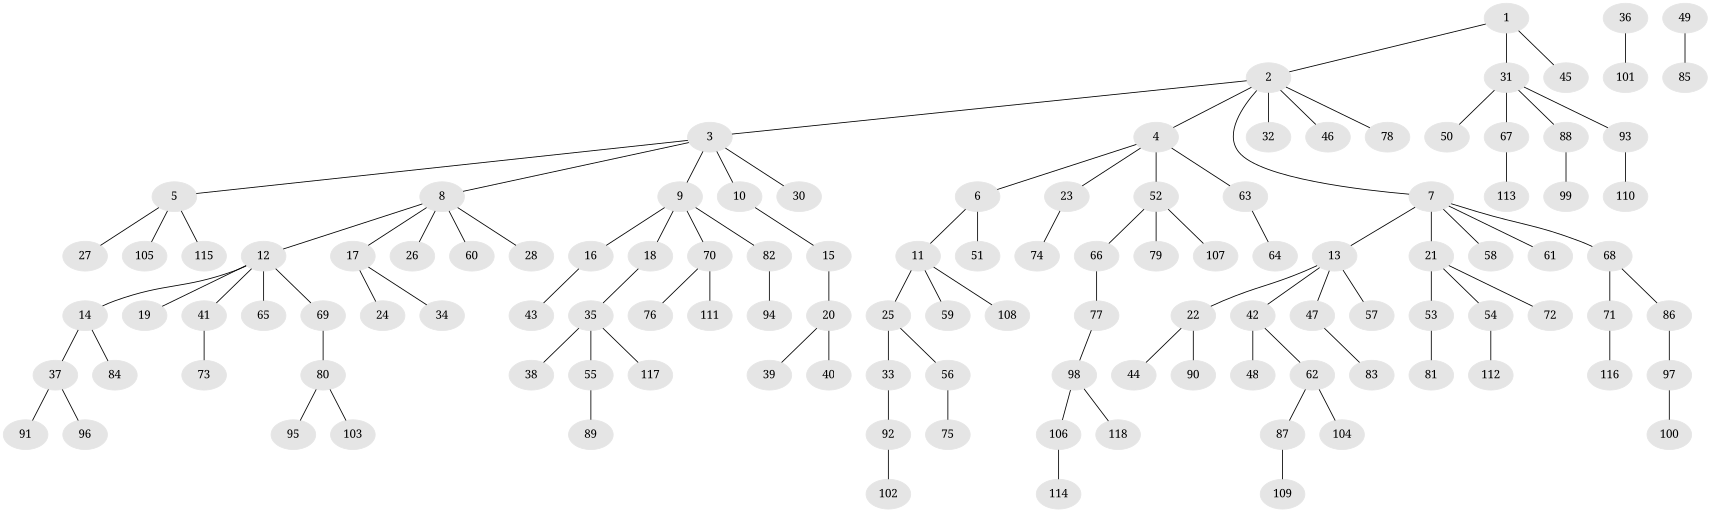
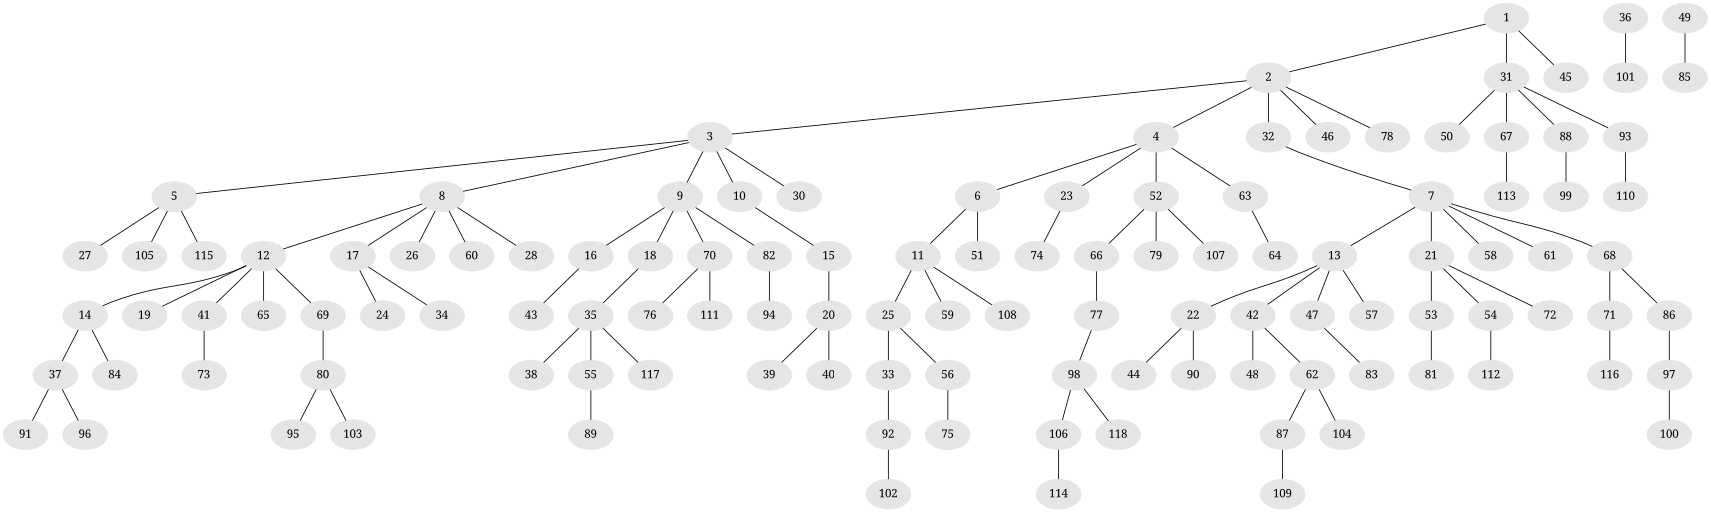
edge "2" -- "7": now "32" -- "7"
